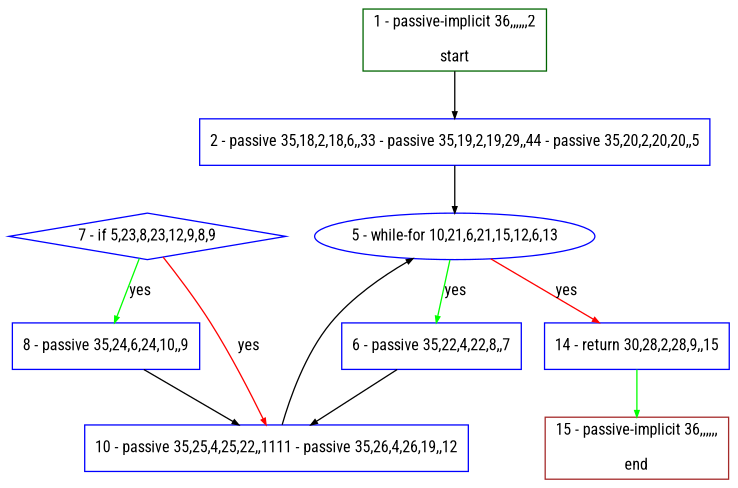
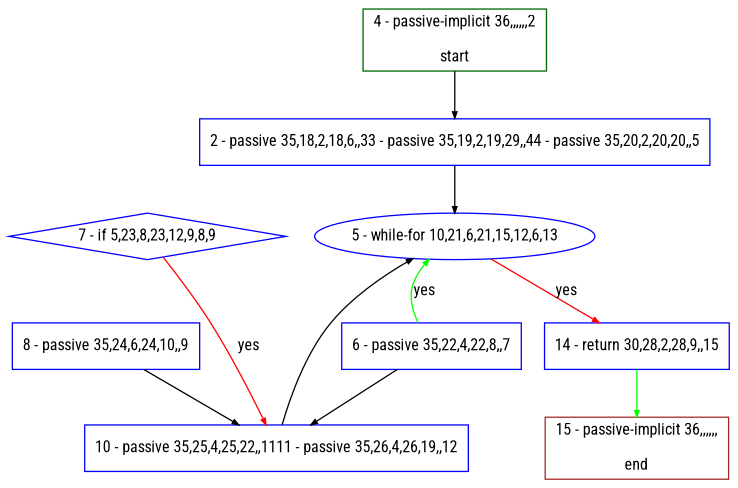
node "1 - passive-implicit 36,,,,,,2 start": label "1 - passive-implicit 36,,,,,,2 start" -> "4 - passive-implicit 36,,,,,,2 start"
edge "7 - if 5,23,8,23,12,9,8,9" -> "8 - passive 35,24,6,24,10,,9": removed, label "yes"
edge "5 - while-for 10,21,6,21,15,12,6,13" -> "6 - passive 35,22,4,22,8,,7": reversed
